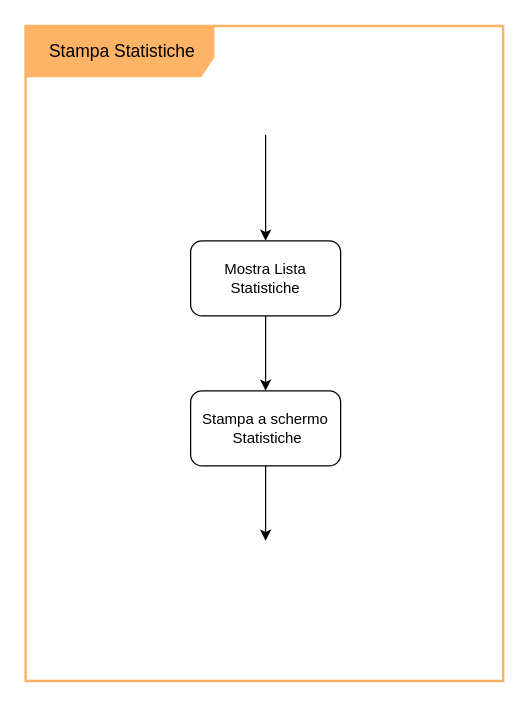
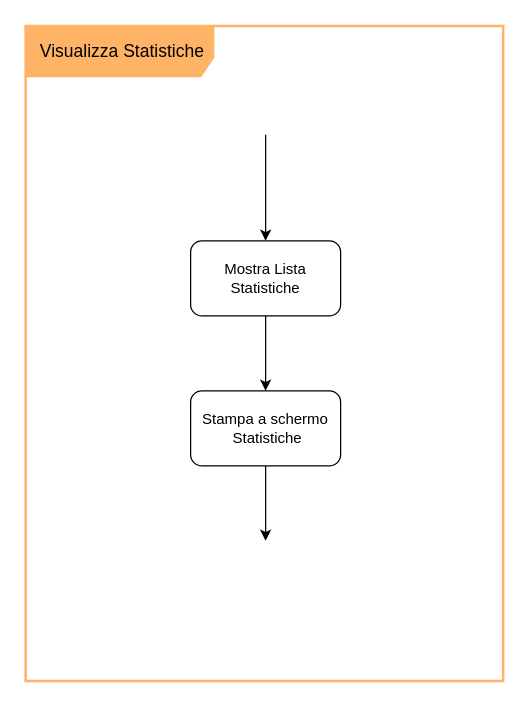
node "Stampa Statistiche": label "Stampa Statistiche" -> "Visualizza Statistiche"
